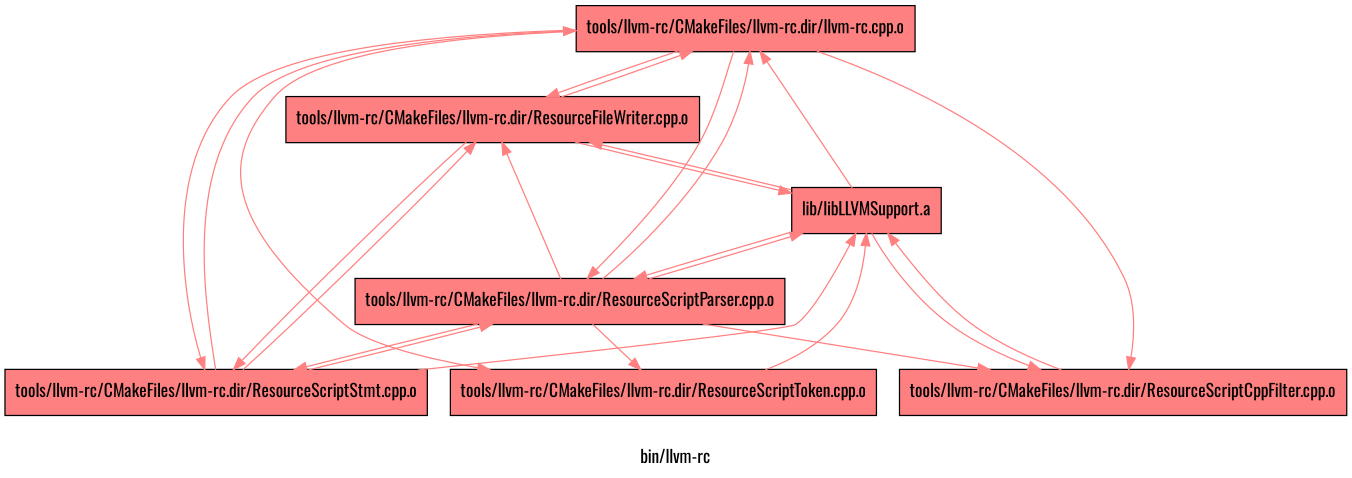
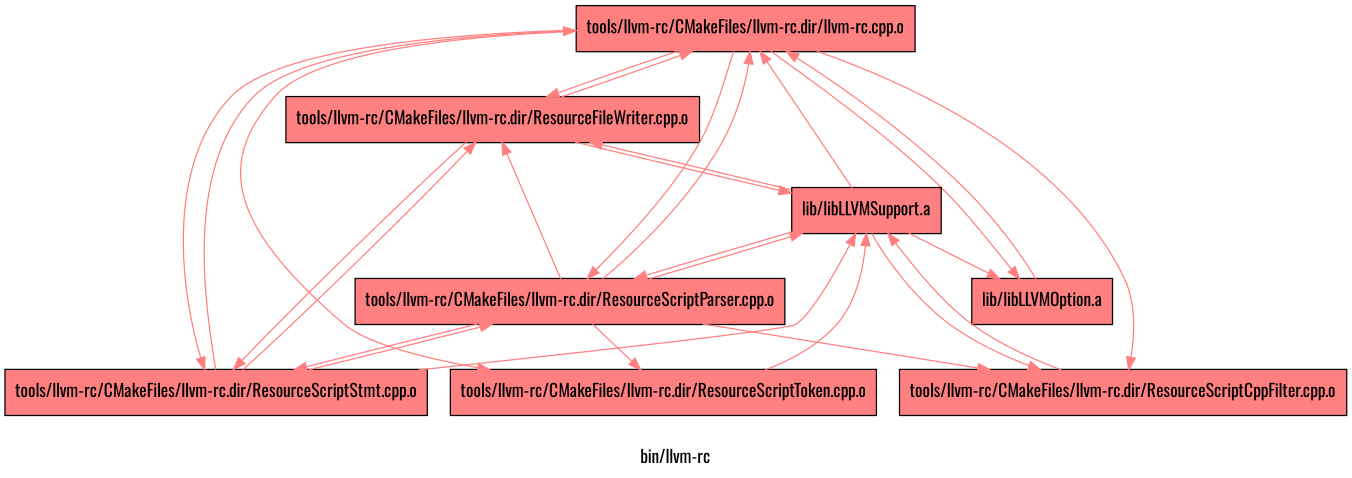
node "lib/libLLVMOption.a": added
